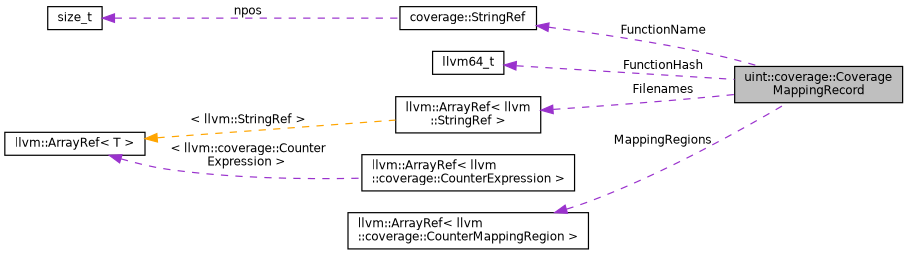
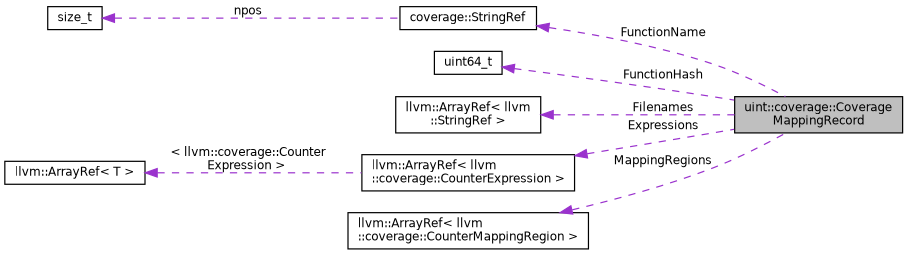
node "llvm64_t": label "llvm64_t" -> "uint64_t"
edge "llvm::ArrayRef< llvm ::StringRef >" -> "llvm::ArrayRef< T >": removed, label "< llvm::StringRef >"
edge "uint::coverage::Coverage MappingRecord" -> "llvm::ArrayRef< llvm ::coverage::CounterExpression >": added, label "Expressions"
